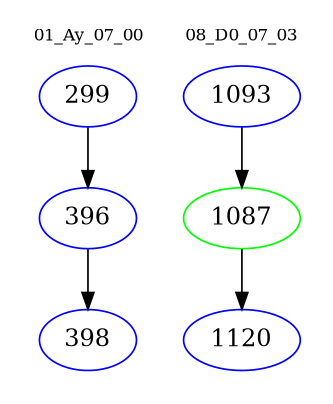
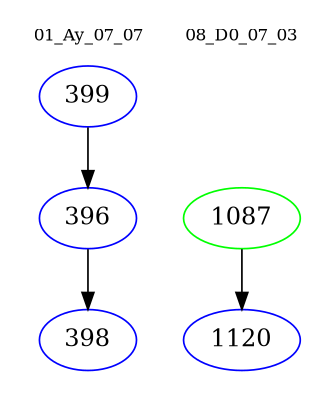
cluster "01_Ay_07_00": label "01_Ay_07_00" -> "01_Ay_07_07"
node "299": label "299" -> "399"
node "1093": removed
